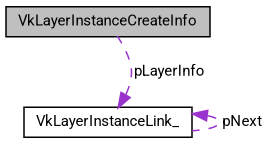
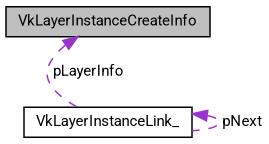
edge "VkLayerInstanceCreateInfo" -> "VkLayerInstanceLink_": reversed
